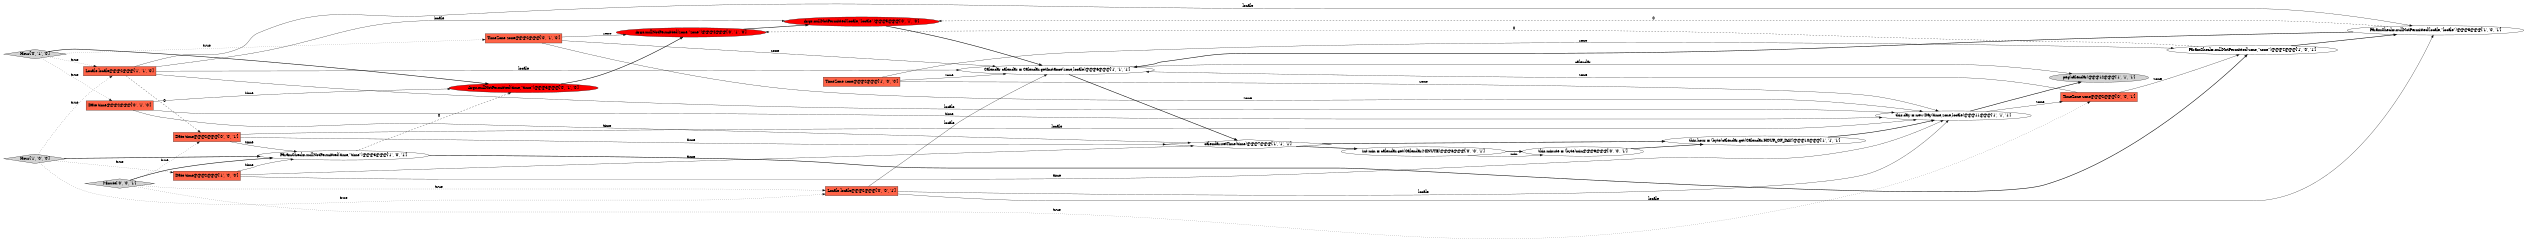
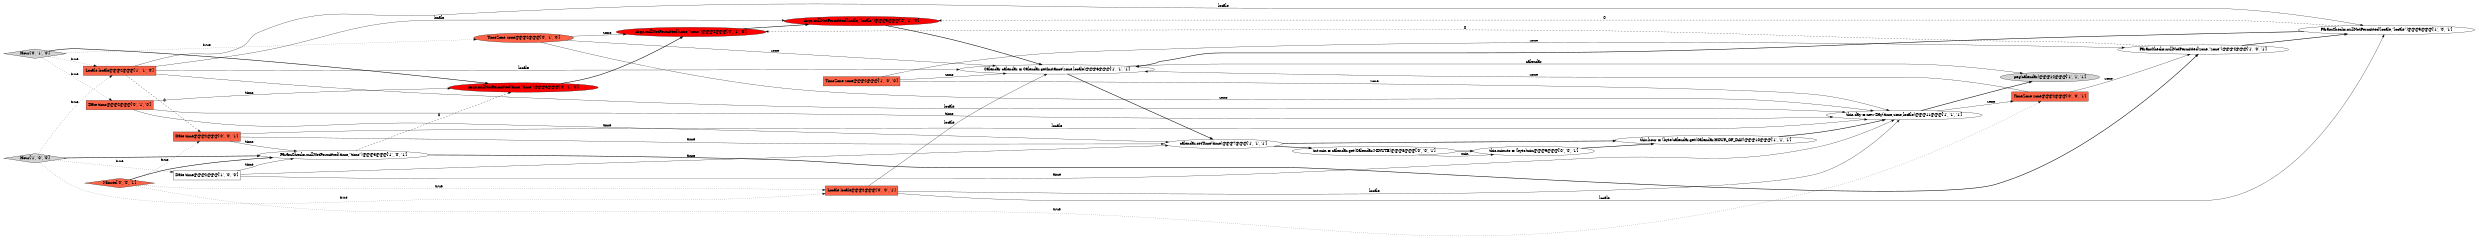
node "TimeZone zone@@@2@@@['0', '1', '0']": shape box -> ellipse
node "calendar.setTime(time)@@@7@@@['1', '1', '1']": shape diamond -> ellipse
node "Date time@@@2@@@['1', '0', '0']": fillcolor tomato -> white
node "Minute['0', '0', '1']": fillcolor lightgray -> tomato
